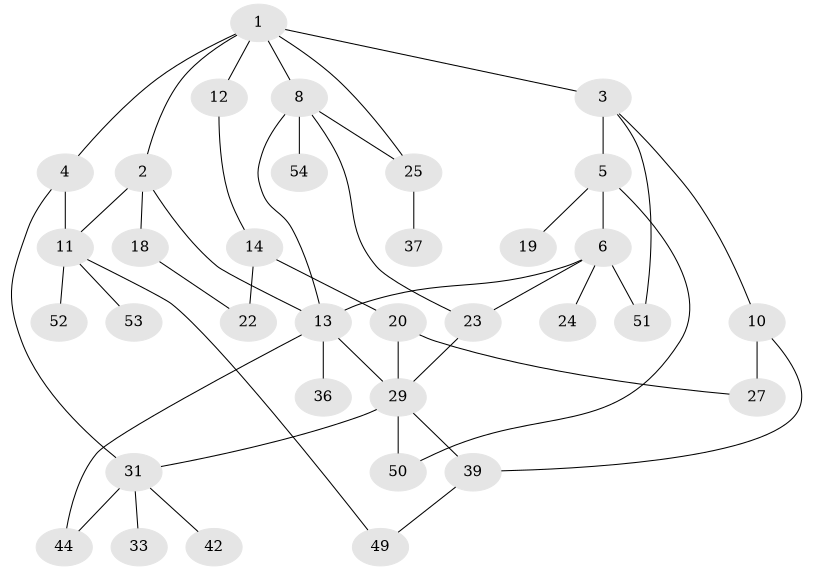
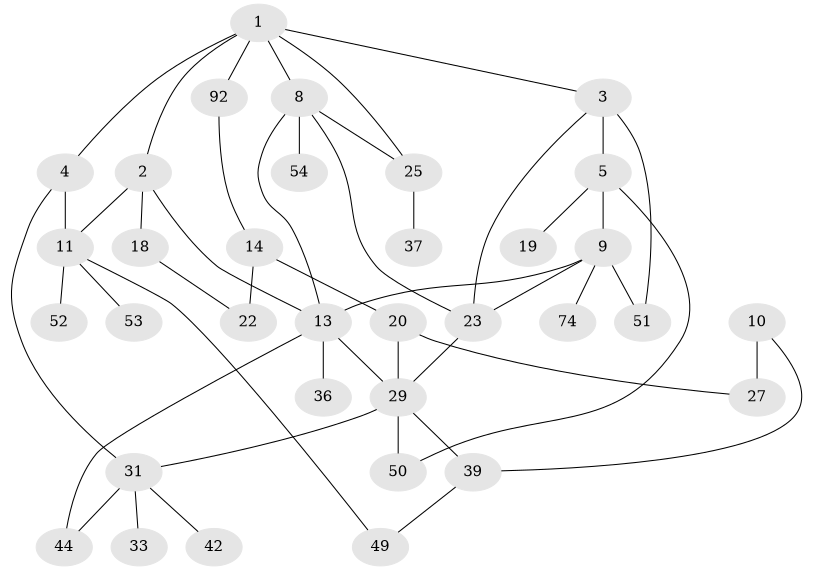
node "12": label "12" -> "92"
edge "3" -- "10": now "3" -- "23"
node "6": label "6" -> "9"
node "24": label "24" -> "74"
